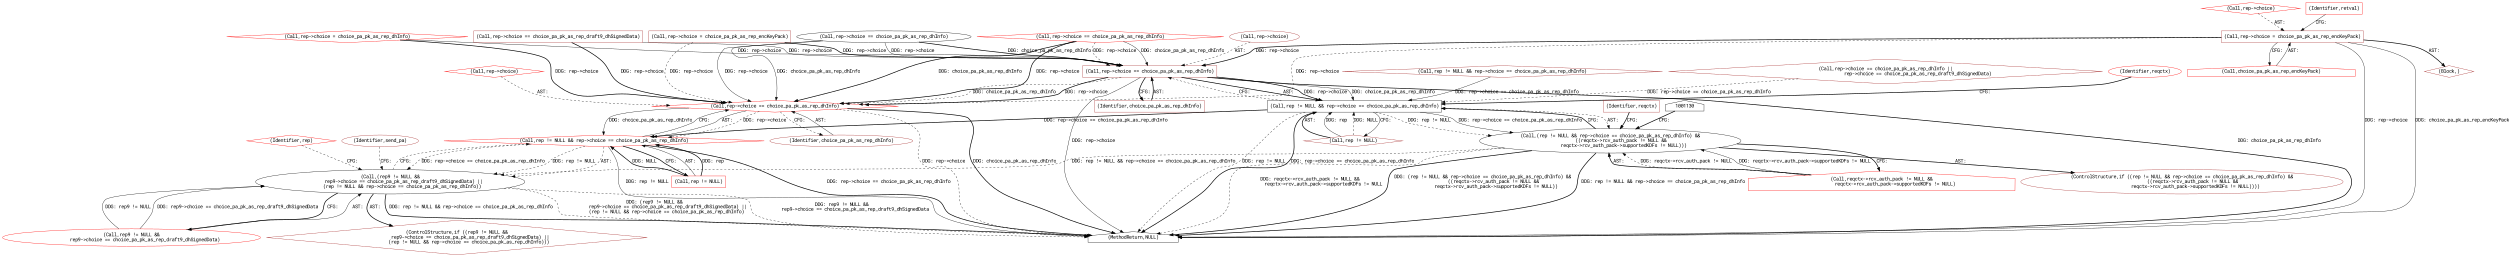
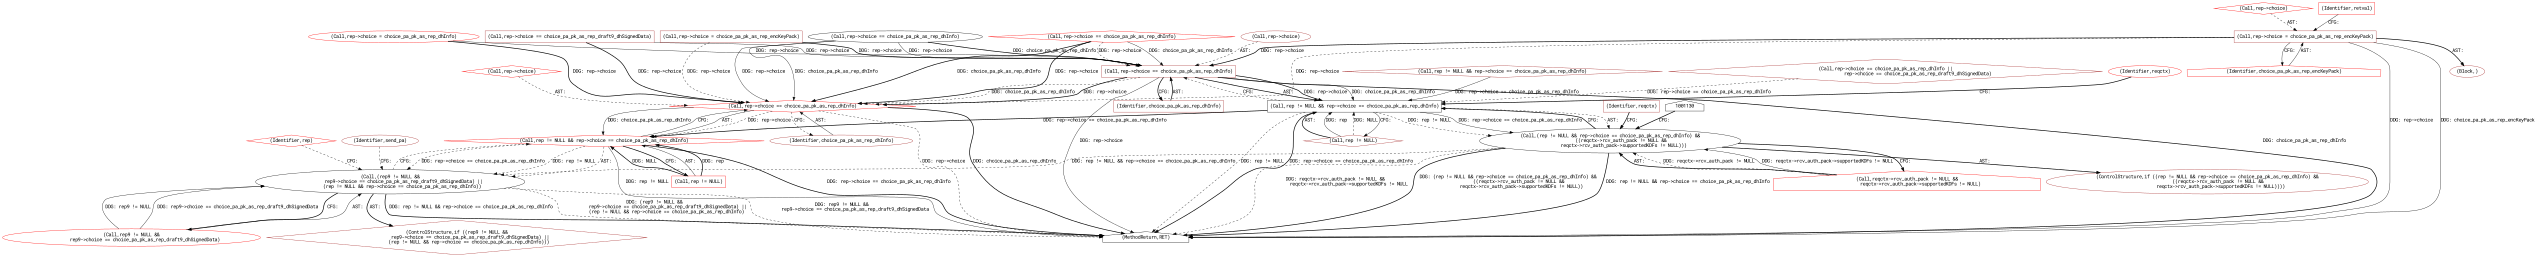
node "(Call,rep->choice = choice_pa_pk_as_rep_dhInfo)": shape diamond -> ellipse
node "(Call,choice_pa_pk_as_rep_encKeyPack)": label "(Call,choice_pa_pk_as_rep_encKeyPack)" -> "(Identifier,choice_pa_pk_as_rep_encKeyPack)"
node "(Block,)": shape diamond -> ellipse
node "(MethodReturn,NULL)": label "(MethodReturn,NULL)" -> "(MethodReturn,RET)"
